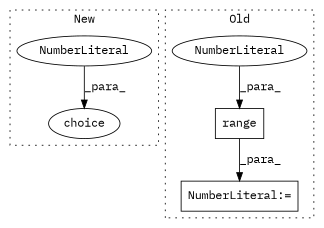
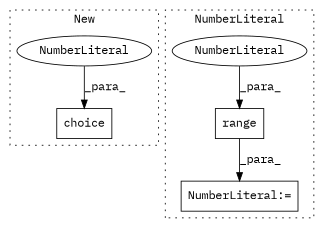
cluster "Old": label "Old" -> "NumberLiteral"
node "choice": shape ellipse -> box
